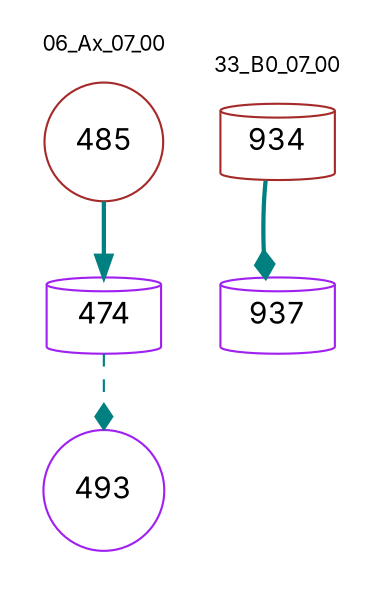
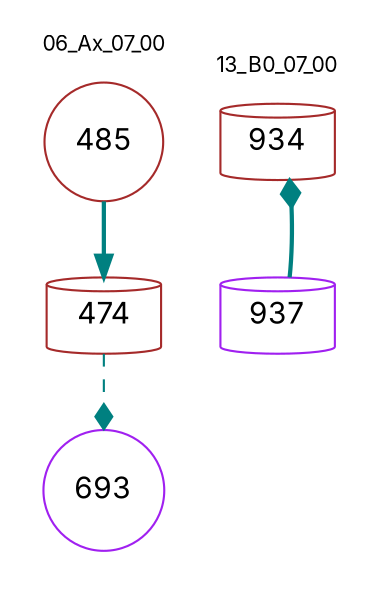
cluster "33_B0_07_00": label "33_B0_07_00" -> "13_B0_07_00"
edge "934" -> "937": reversed
node "474": color purple -> brown
node "493": label "493" -> "693"
